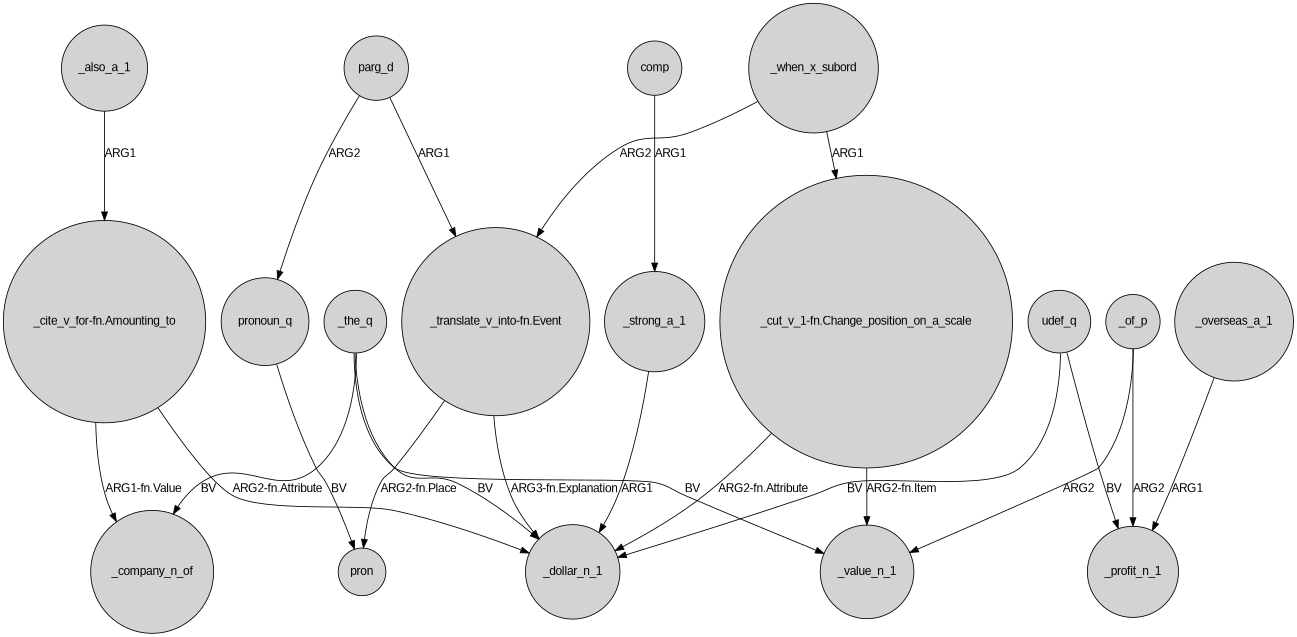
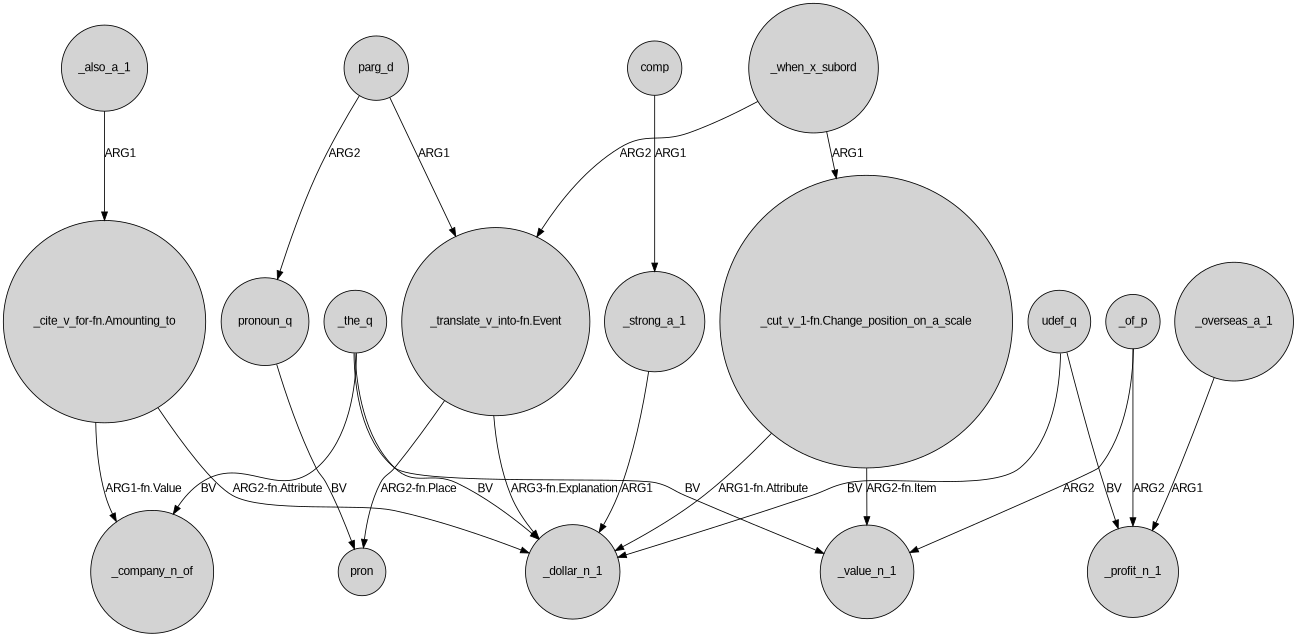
edge "_cut_v_1-fn.Change_position_on_a_scale" -> "_dollar_n_1": label "ARG2-fn.Attribute" -> "ARG1-fn.Attribute"
